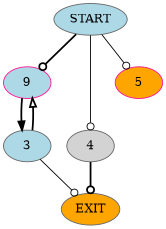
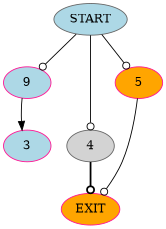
edge "START" -> "9": style bold -> solid
edge "9" -> "3": style bold -> solid
edge "3" -> "9": removed
node "3": color gray40 -> deeppink
edge "3" -> "EXIT": now "5" -> "EXIT"
node "EXIT": color gray40 -> deeppink
